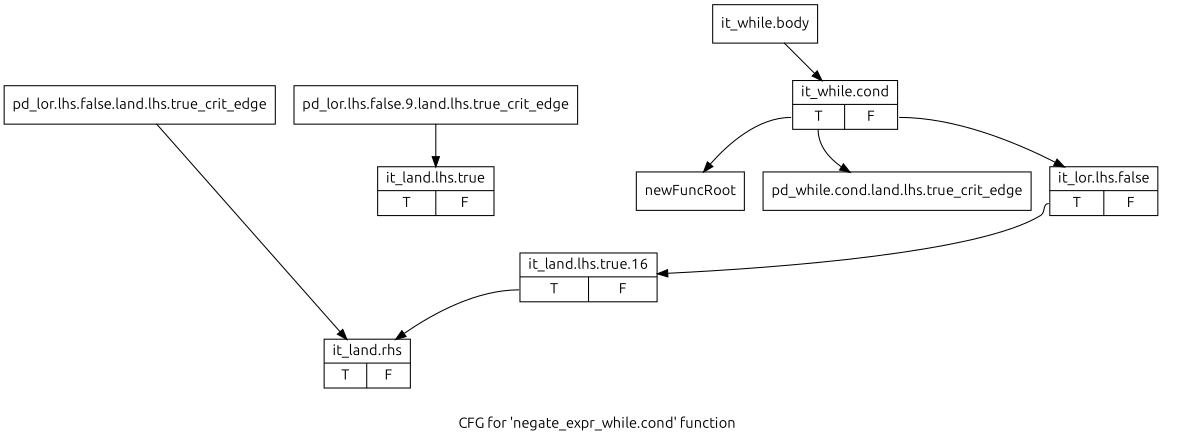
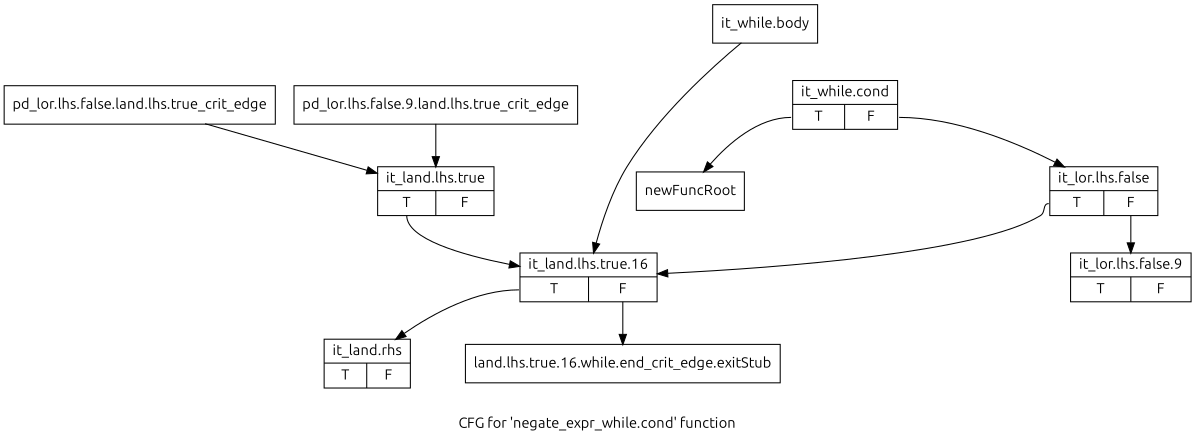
edge "it_while.body" -> "it_while.cond": now "it_while.body" -> "it_land.lhs.true.16"
node "pd_while.cond.land.lhs.true_crit_edge": removed
edge "pd_lor.lhs.false.land.lhs.true_crit_edge" -> "it_land.rhs": now "pd_lor.lhs.false.land.lhs.true_crit_edge" -> "it_land.lhs.true"
edge "it_land.lhs.true" -> "it_land.lhs.true.16": added
node "it_lor.lhs.false.9": added
node "land.lhs.true.16.while.end_crit_edge.exitStub": added
